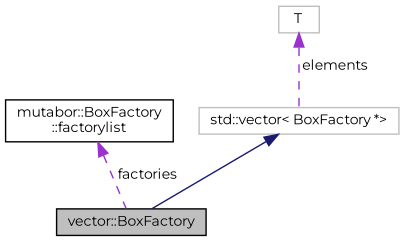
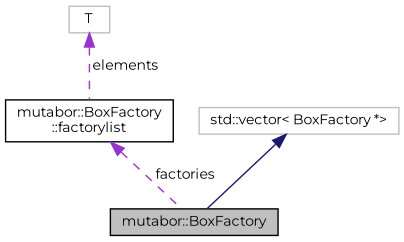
edge "std::vector< BoxFactory *>" -> "T": now "mutabor::BoxFactory ::factorylist" -> "T"
node "vector::BoxFactory": label "vector::BoxFactory" -> "mutabor::BoxFactory"
